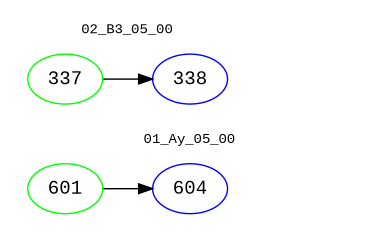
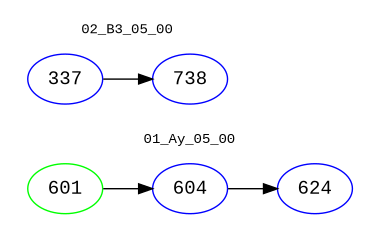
node "337": color green -> blue
node "338": label "338" -> "738"
node "624": added
